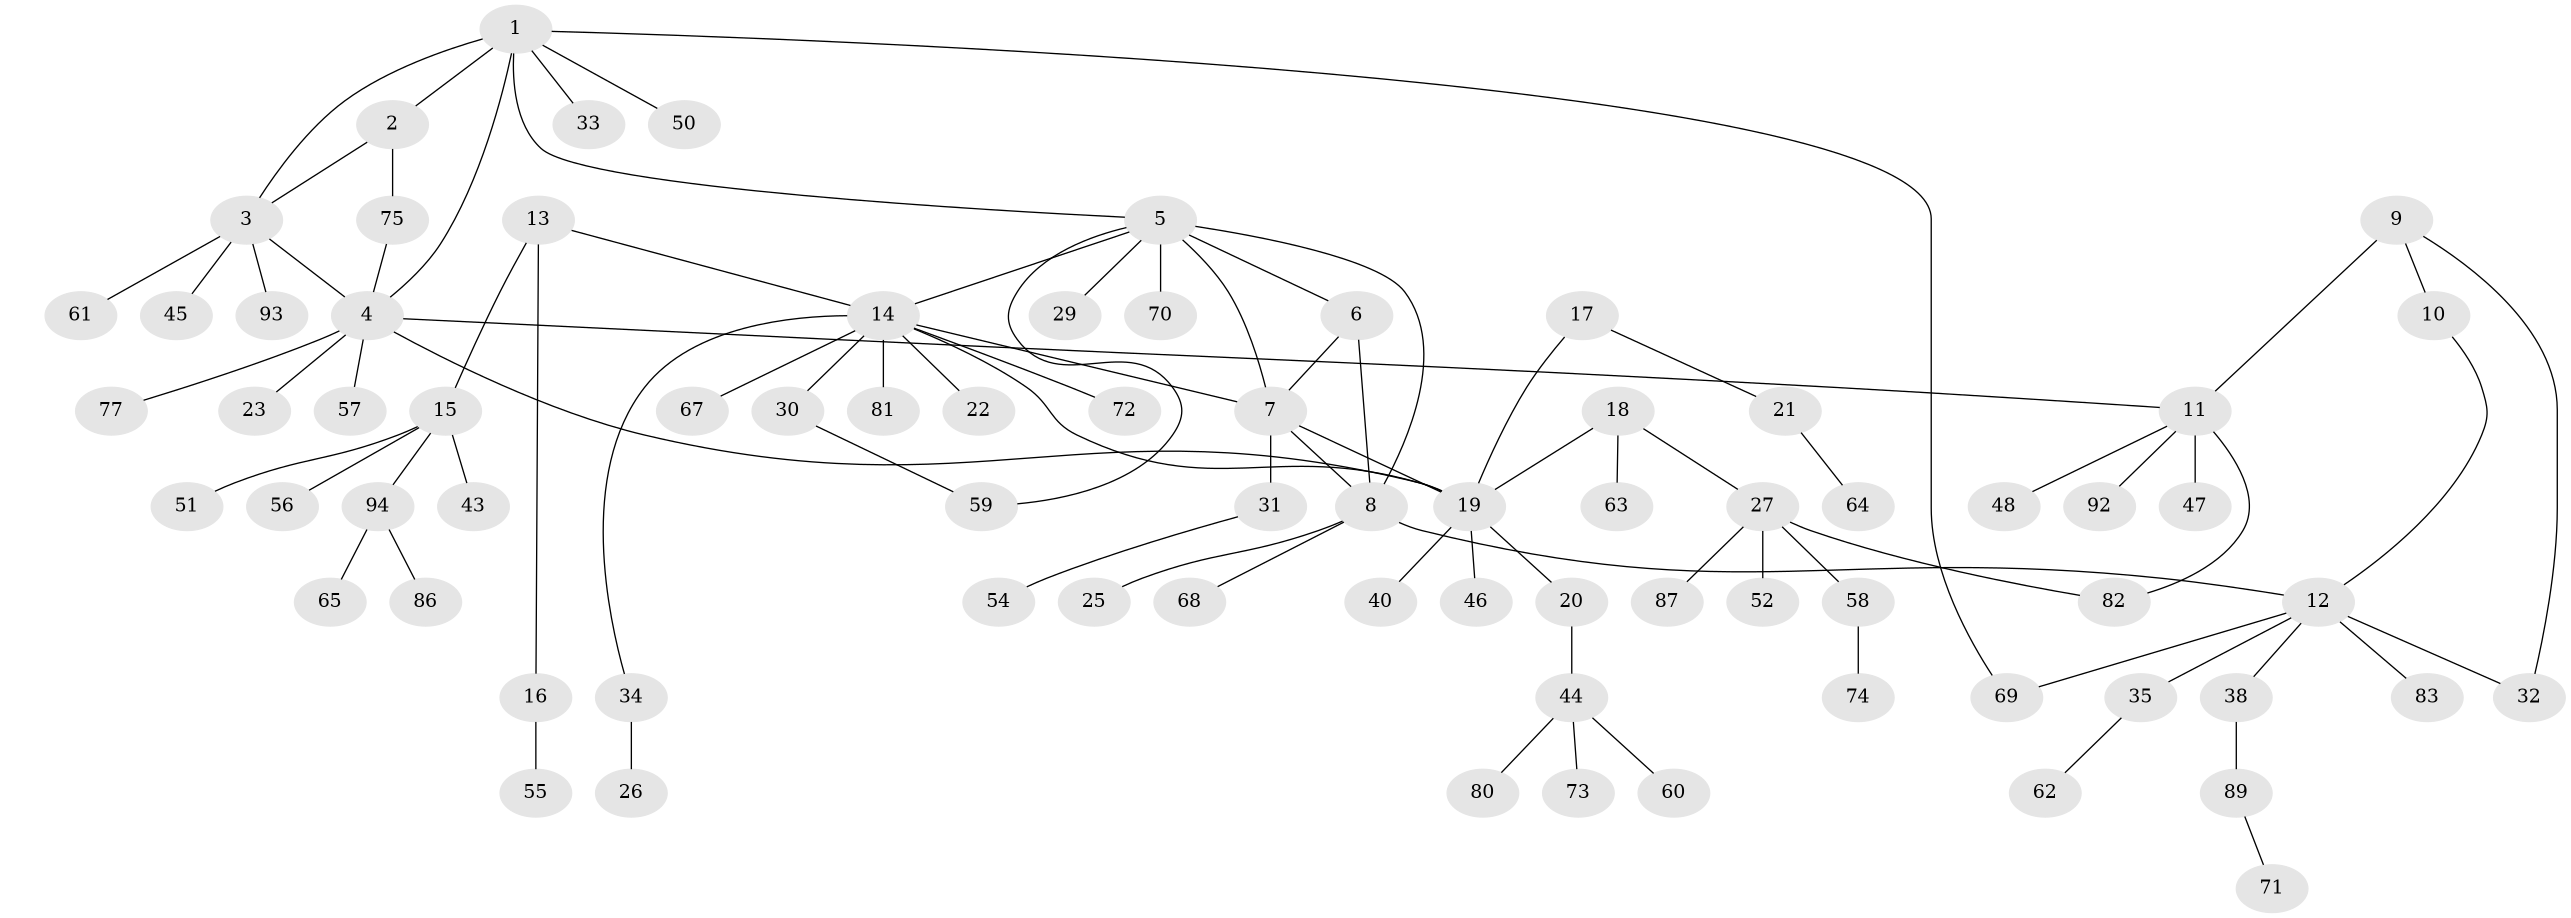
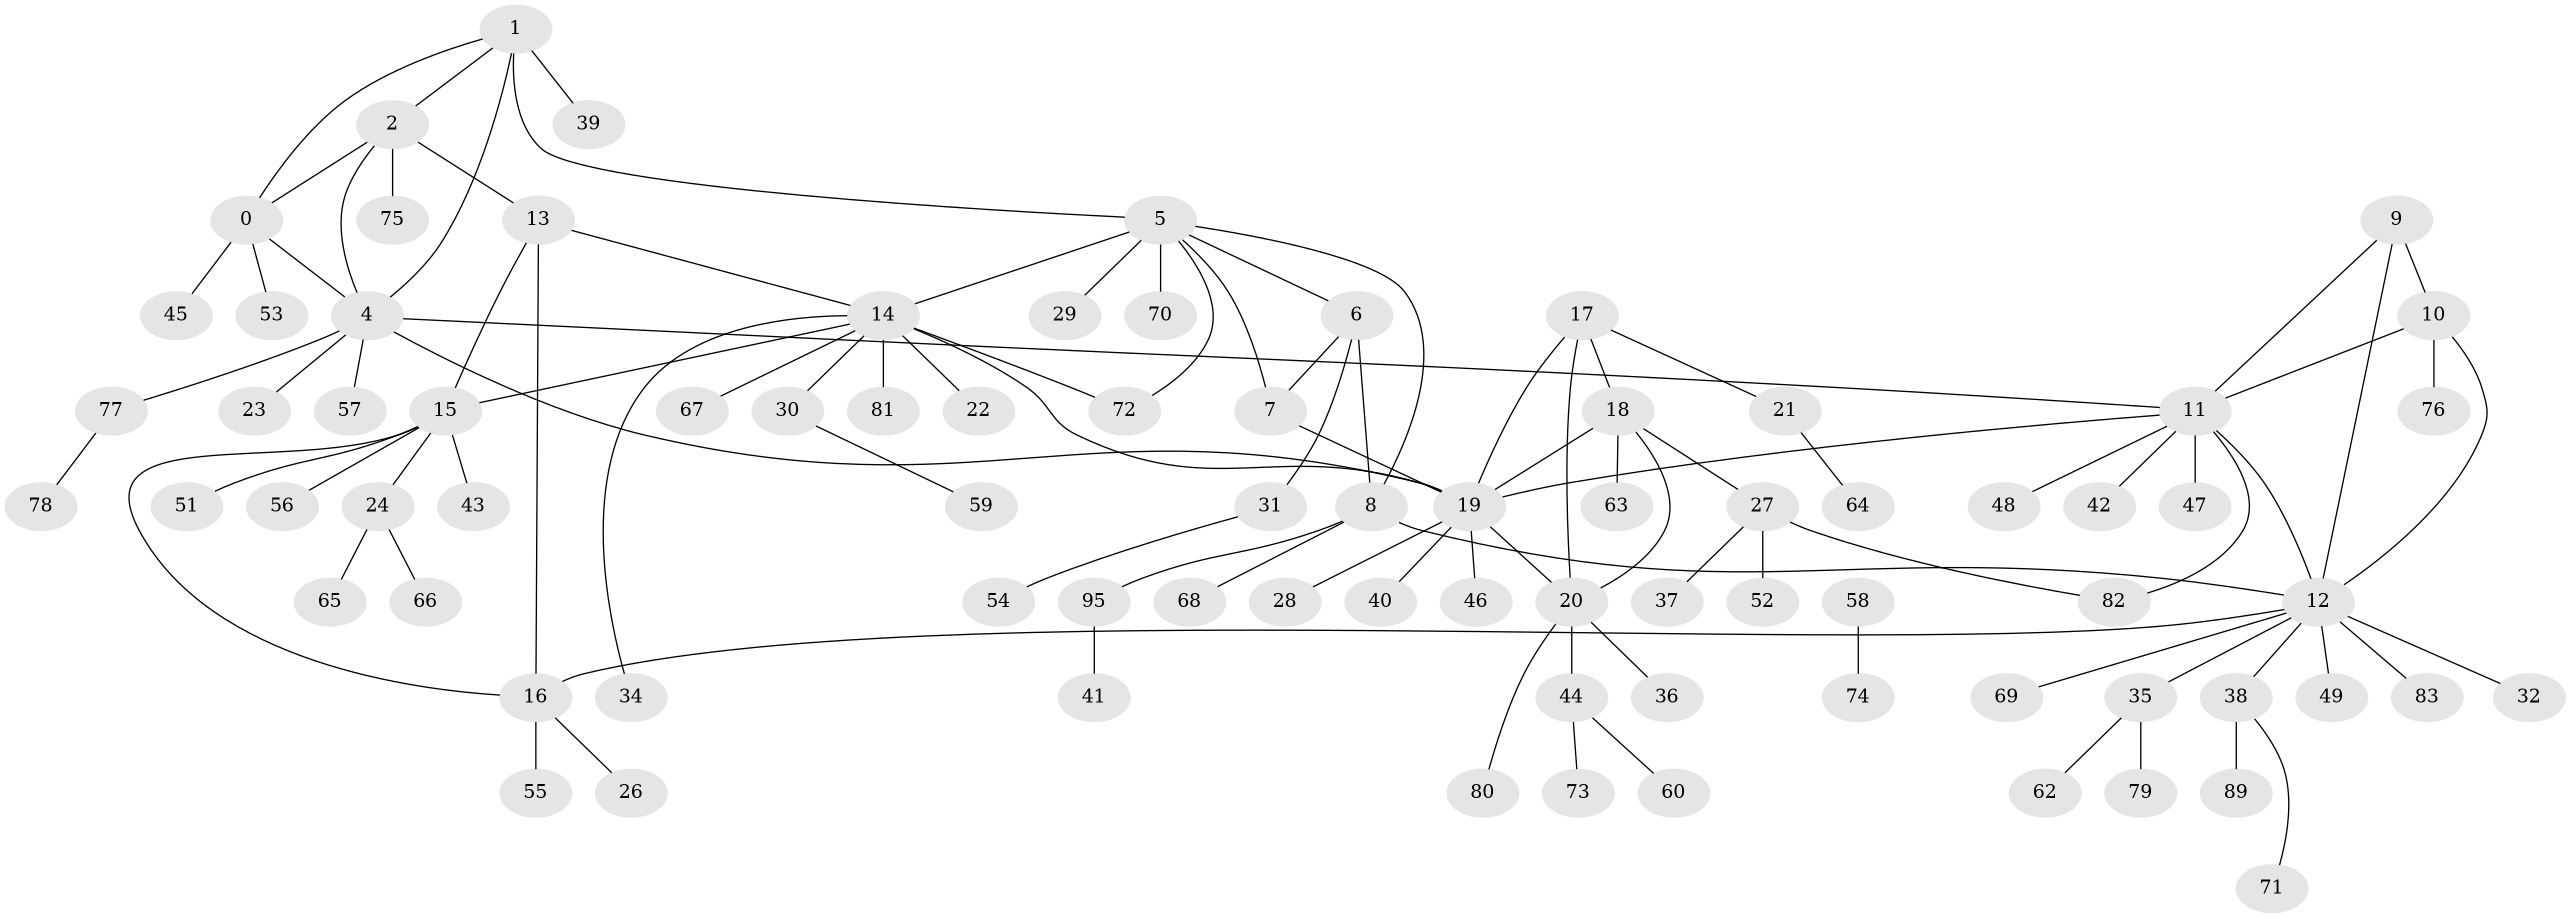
edge "1" -- "69": removed
node "33": label "33" -> "39"
node "50": removed
edge "2" -- "13": added
node "3": label "3" -> "0"
edge "75" -- "4": now "2" -- "4"
node "61": removed
node "93": label "93" -> "53"
edge "5" -- "59": now "5" -- "72"
edge "17" -- "18": added
edge "10" -- "11": added
edge "14" -- "7": now "14" -- "15"
node "76": added
edge "9" -- "32": now "9" -- "12"
edge "11" -- "19": added
edge "7" -- "31": now "6" -- "31"
edge "7" -- "8": removed
edge "17" -- "20": added
edge "11" -- "12": added
node "78": added
node "94": label "94" -> "24"
node "92": label "92" -> "42"
edge "18" -- "20": added
edge "27" -- "58": removed
edge "15" -- "16": added
node "86": label "86" -> "66"
node "25": label "25" -> "95"
node "28": added
node "87": label "87" -> "37"
edge "12" -- "16": added
node "41": added
node "36": added
node "49": added
edge "44" -- "80": now "20" -- "80"
edge "34" -- "26": now "16" -- "26"
node "79": added
edge "89" -- "71": now "38" -- "71"
